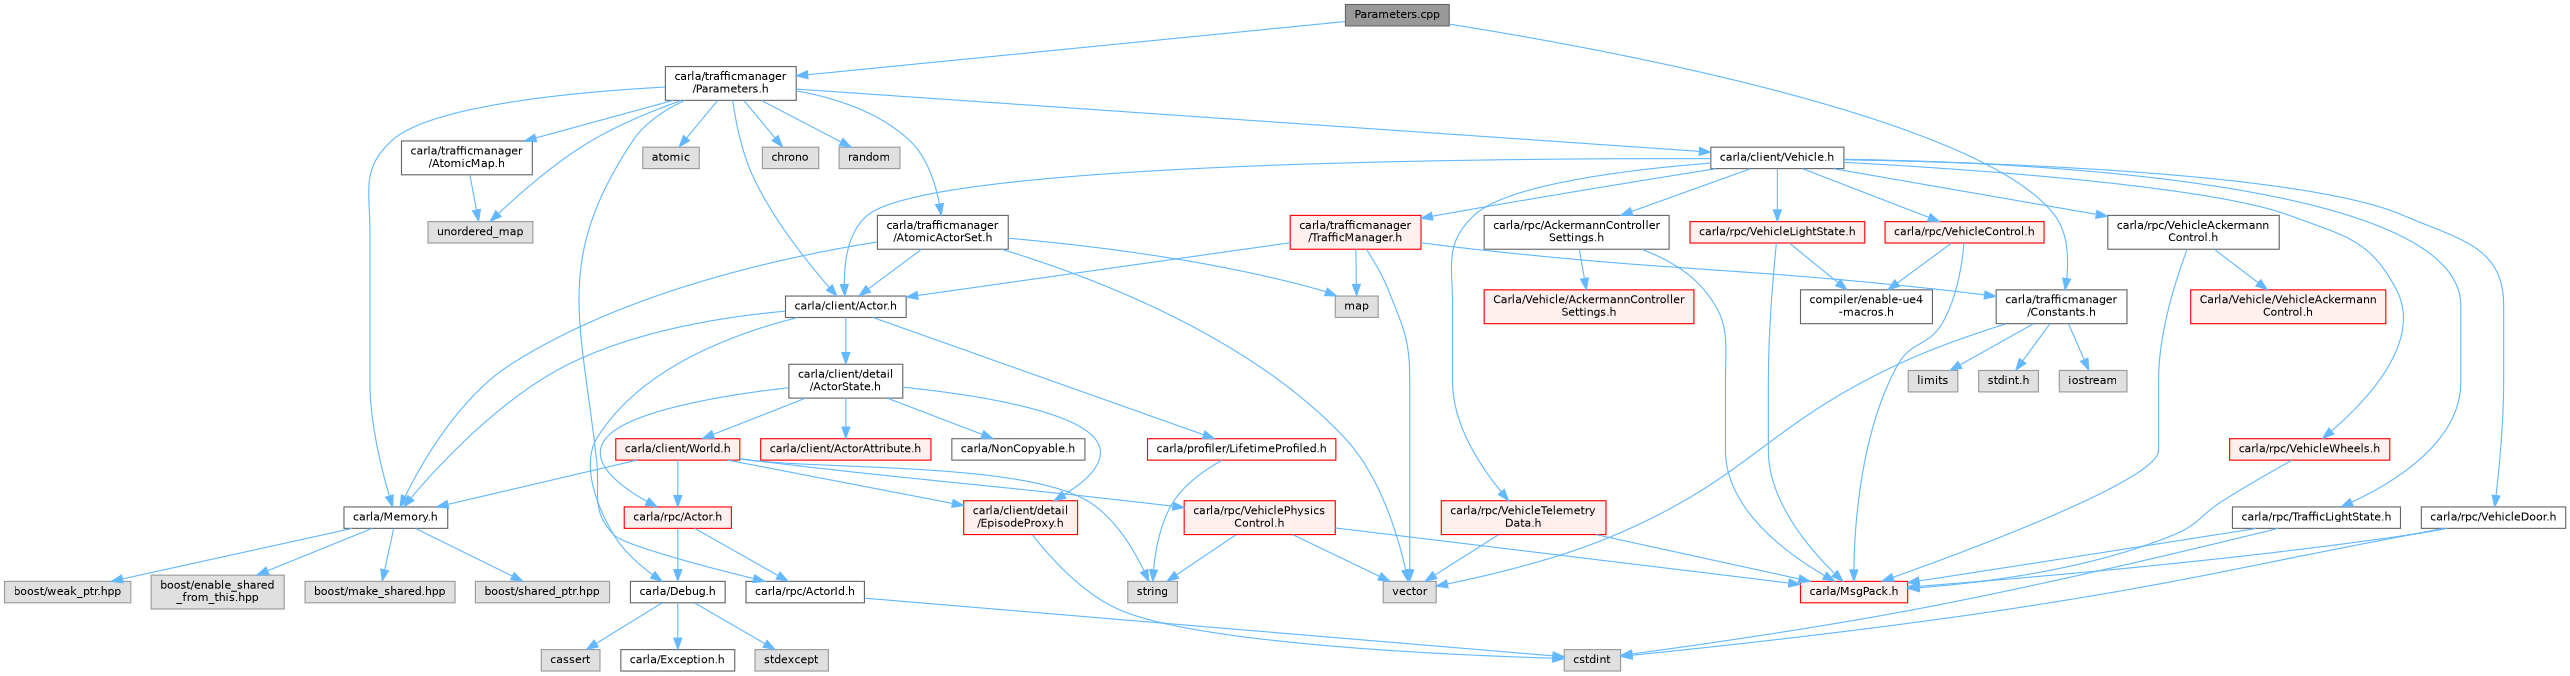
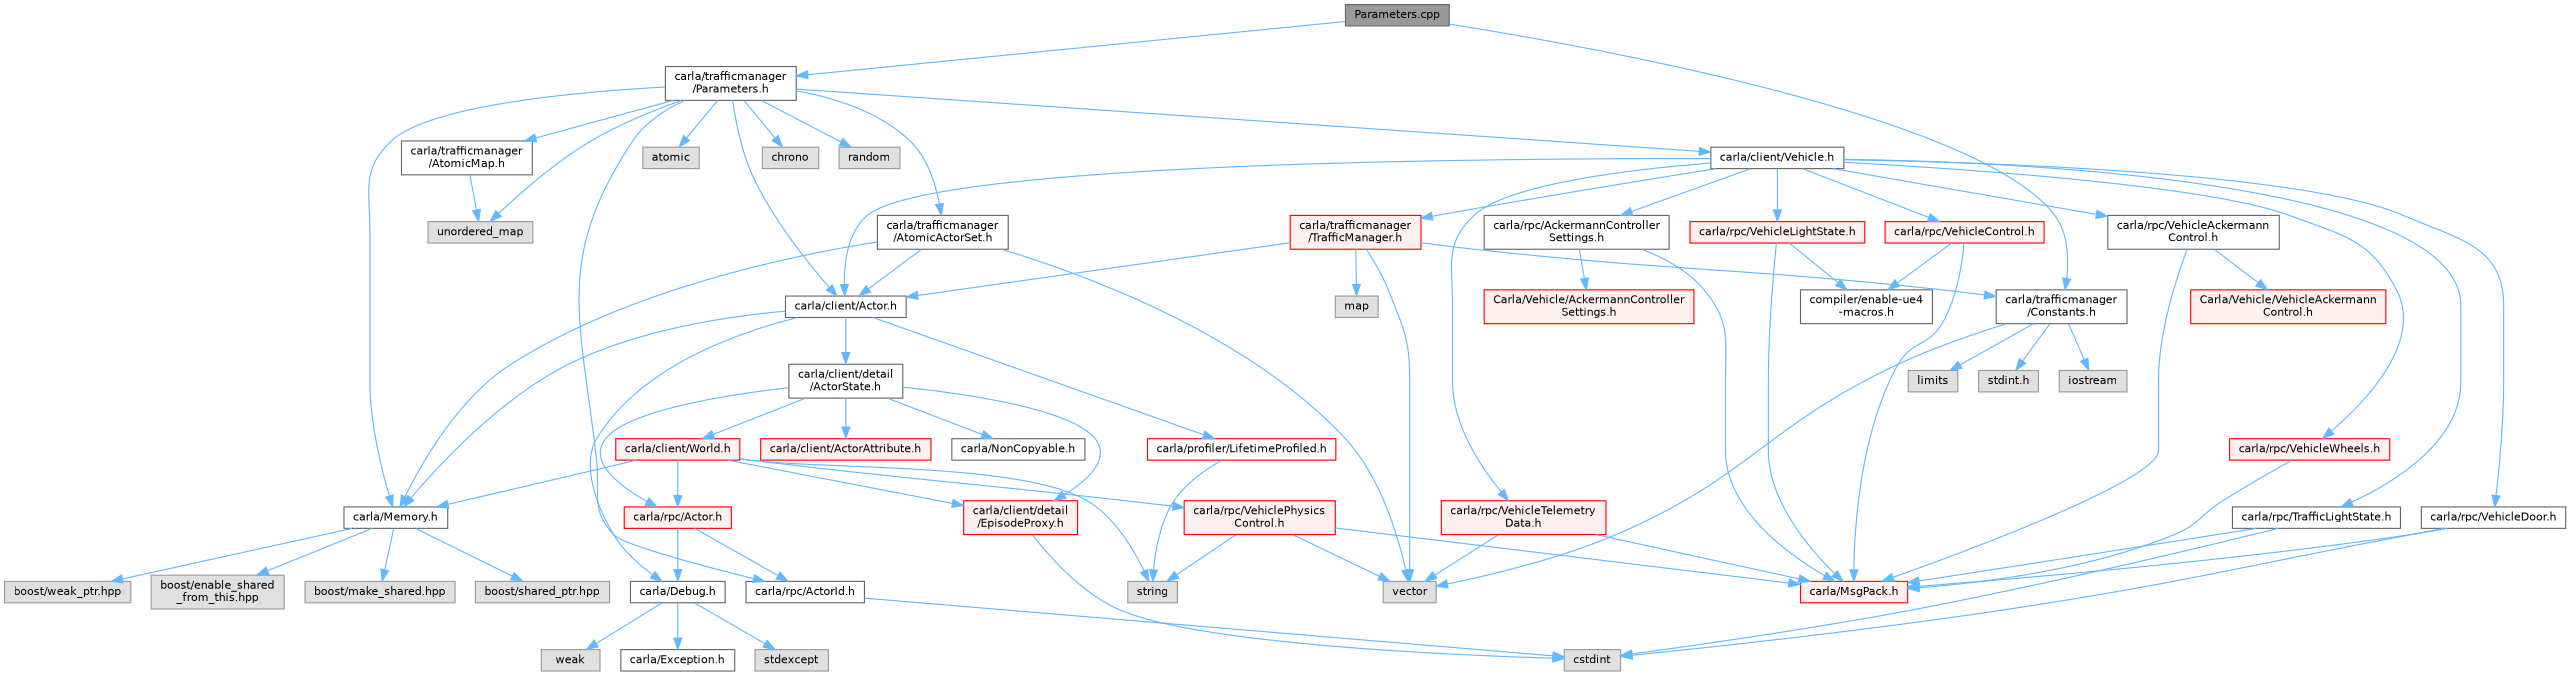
edge "carla/trafficmanager /AtomicActorSet.h" -> "map": removed
node "cassert": label "cassert" -> "weak"
